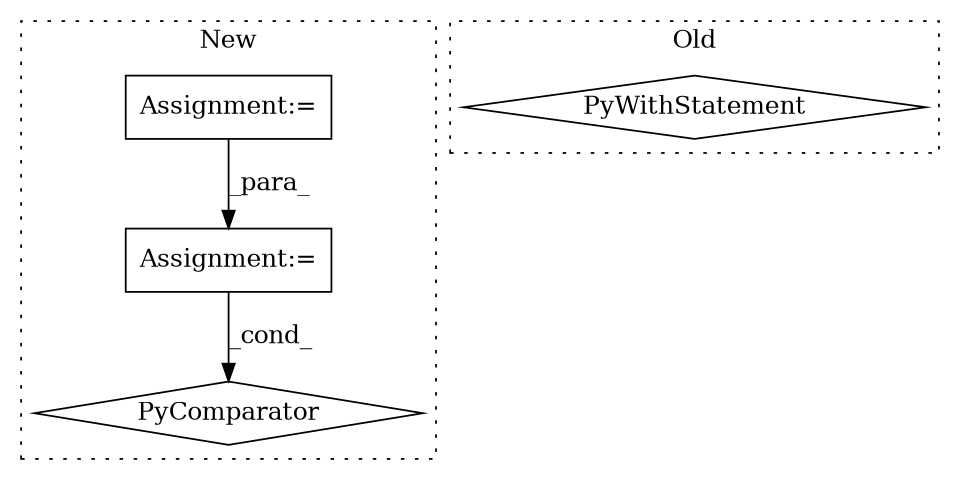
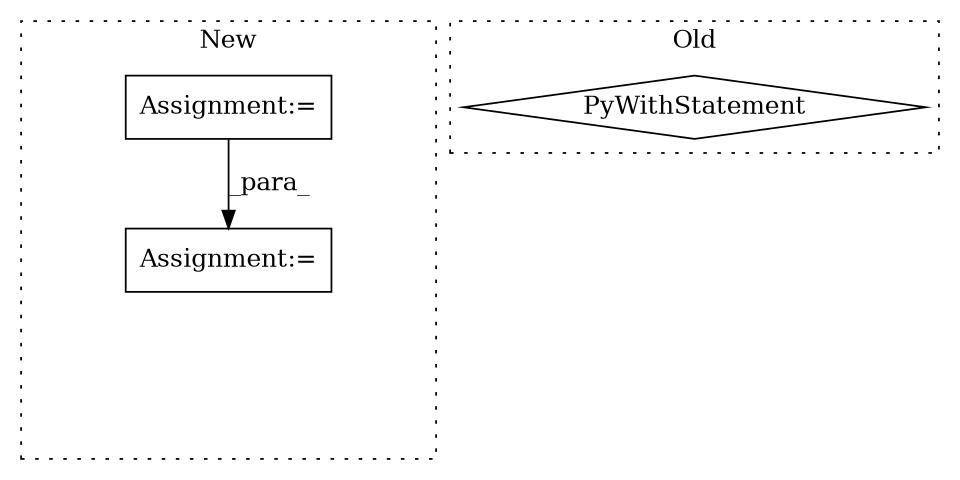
node "PyComparator": removed
